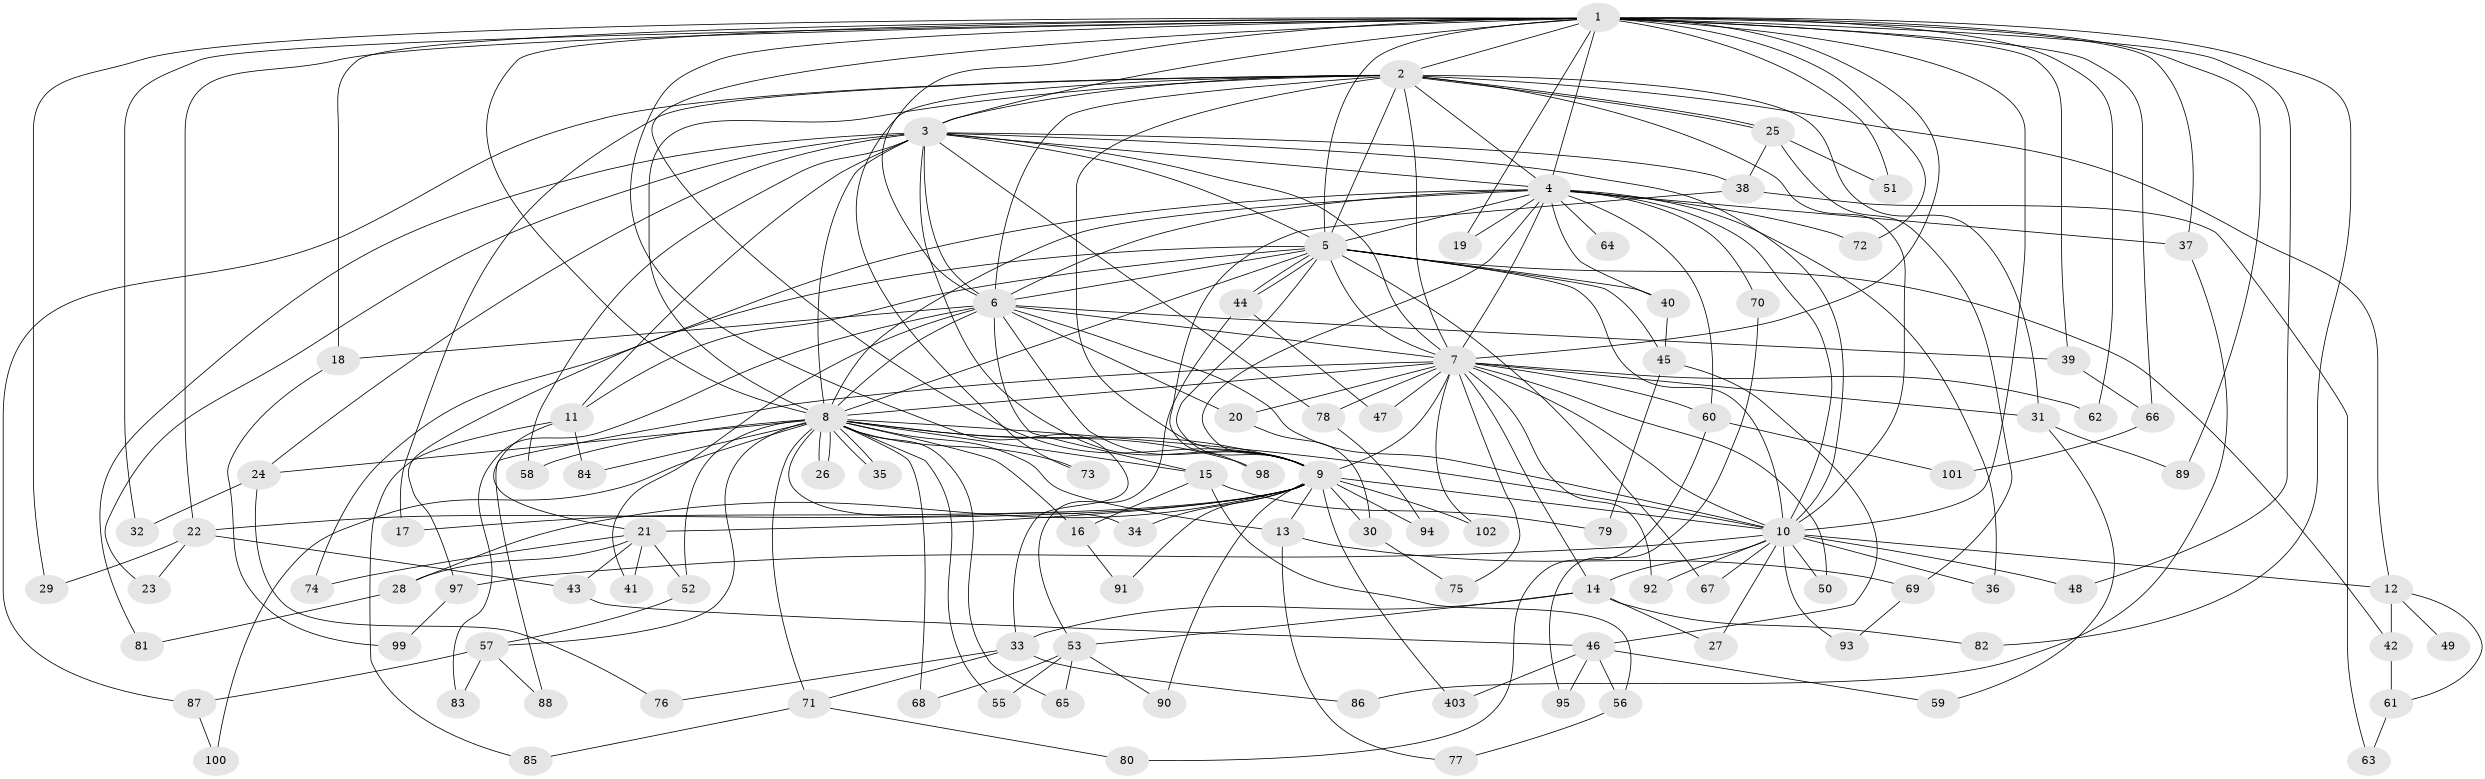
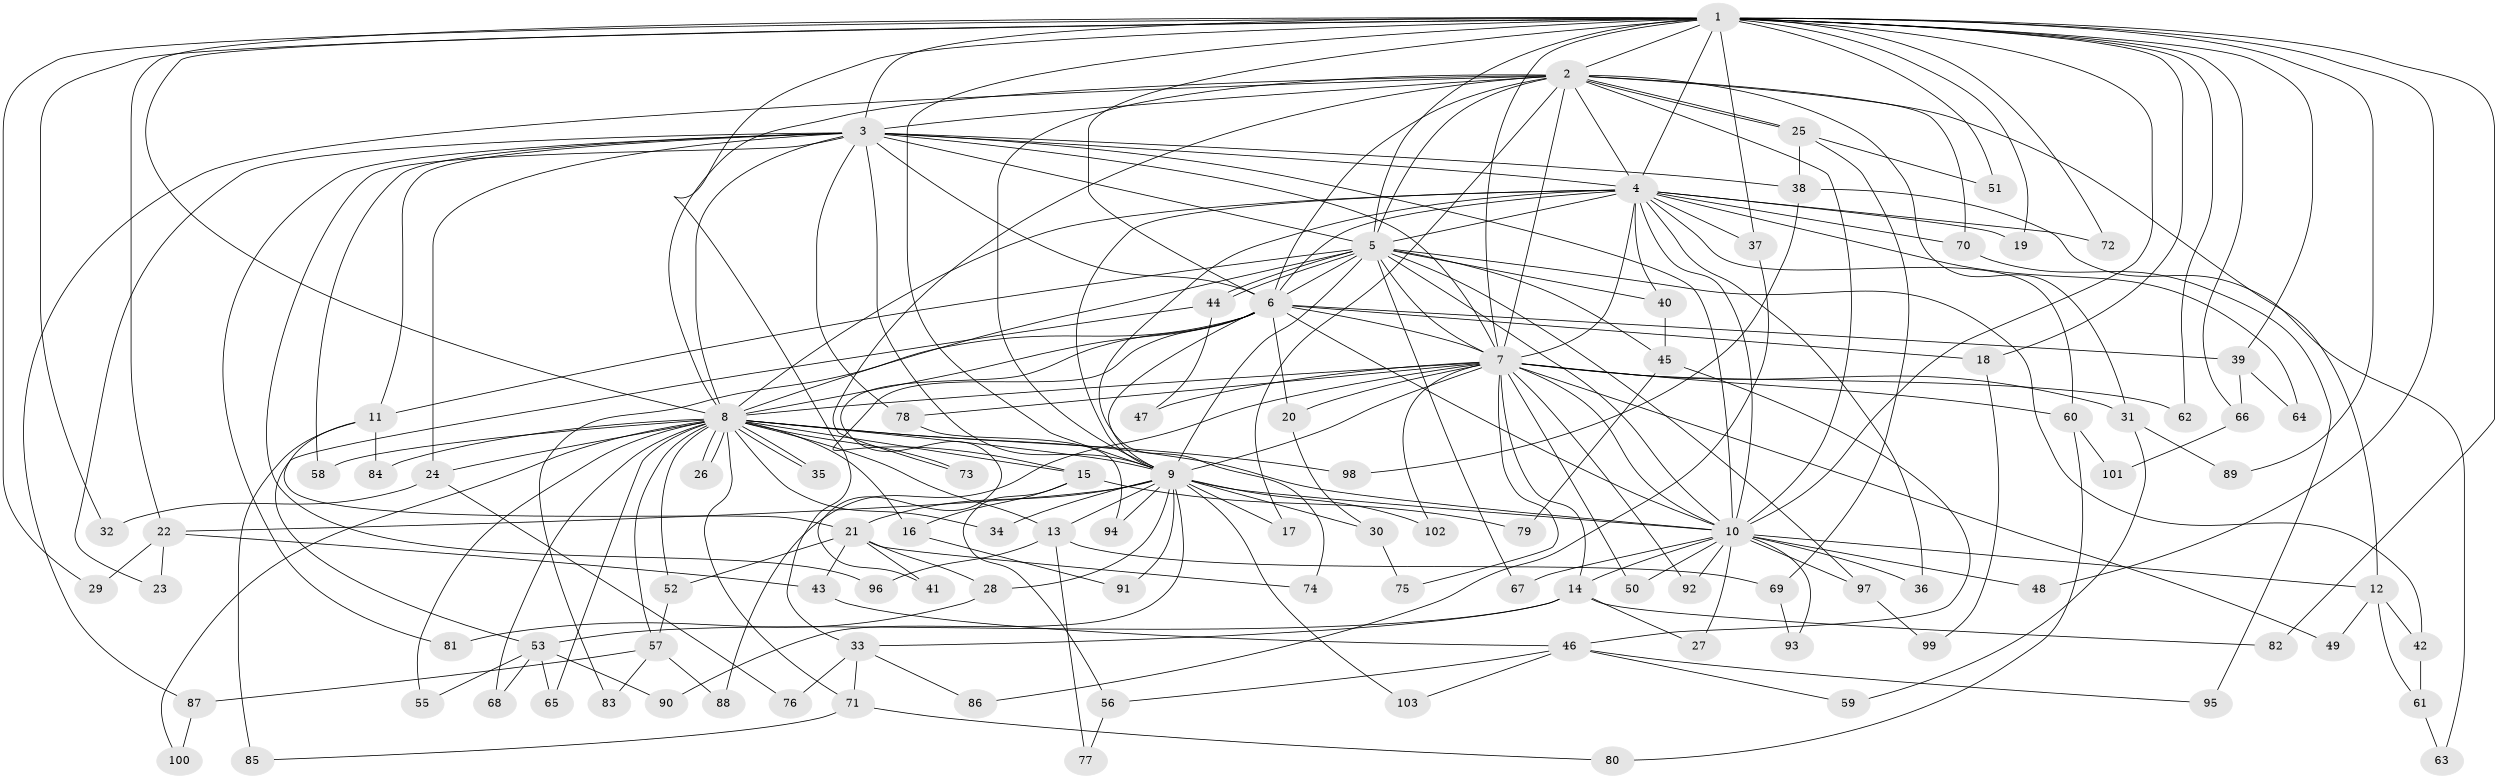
edge "2" -- "70": added
edge "39" -- "64": added
edge "7" -- "49": added
node "96": added
node "403": label "403" -> "103"
